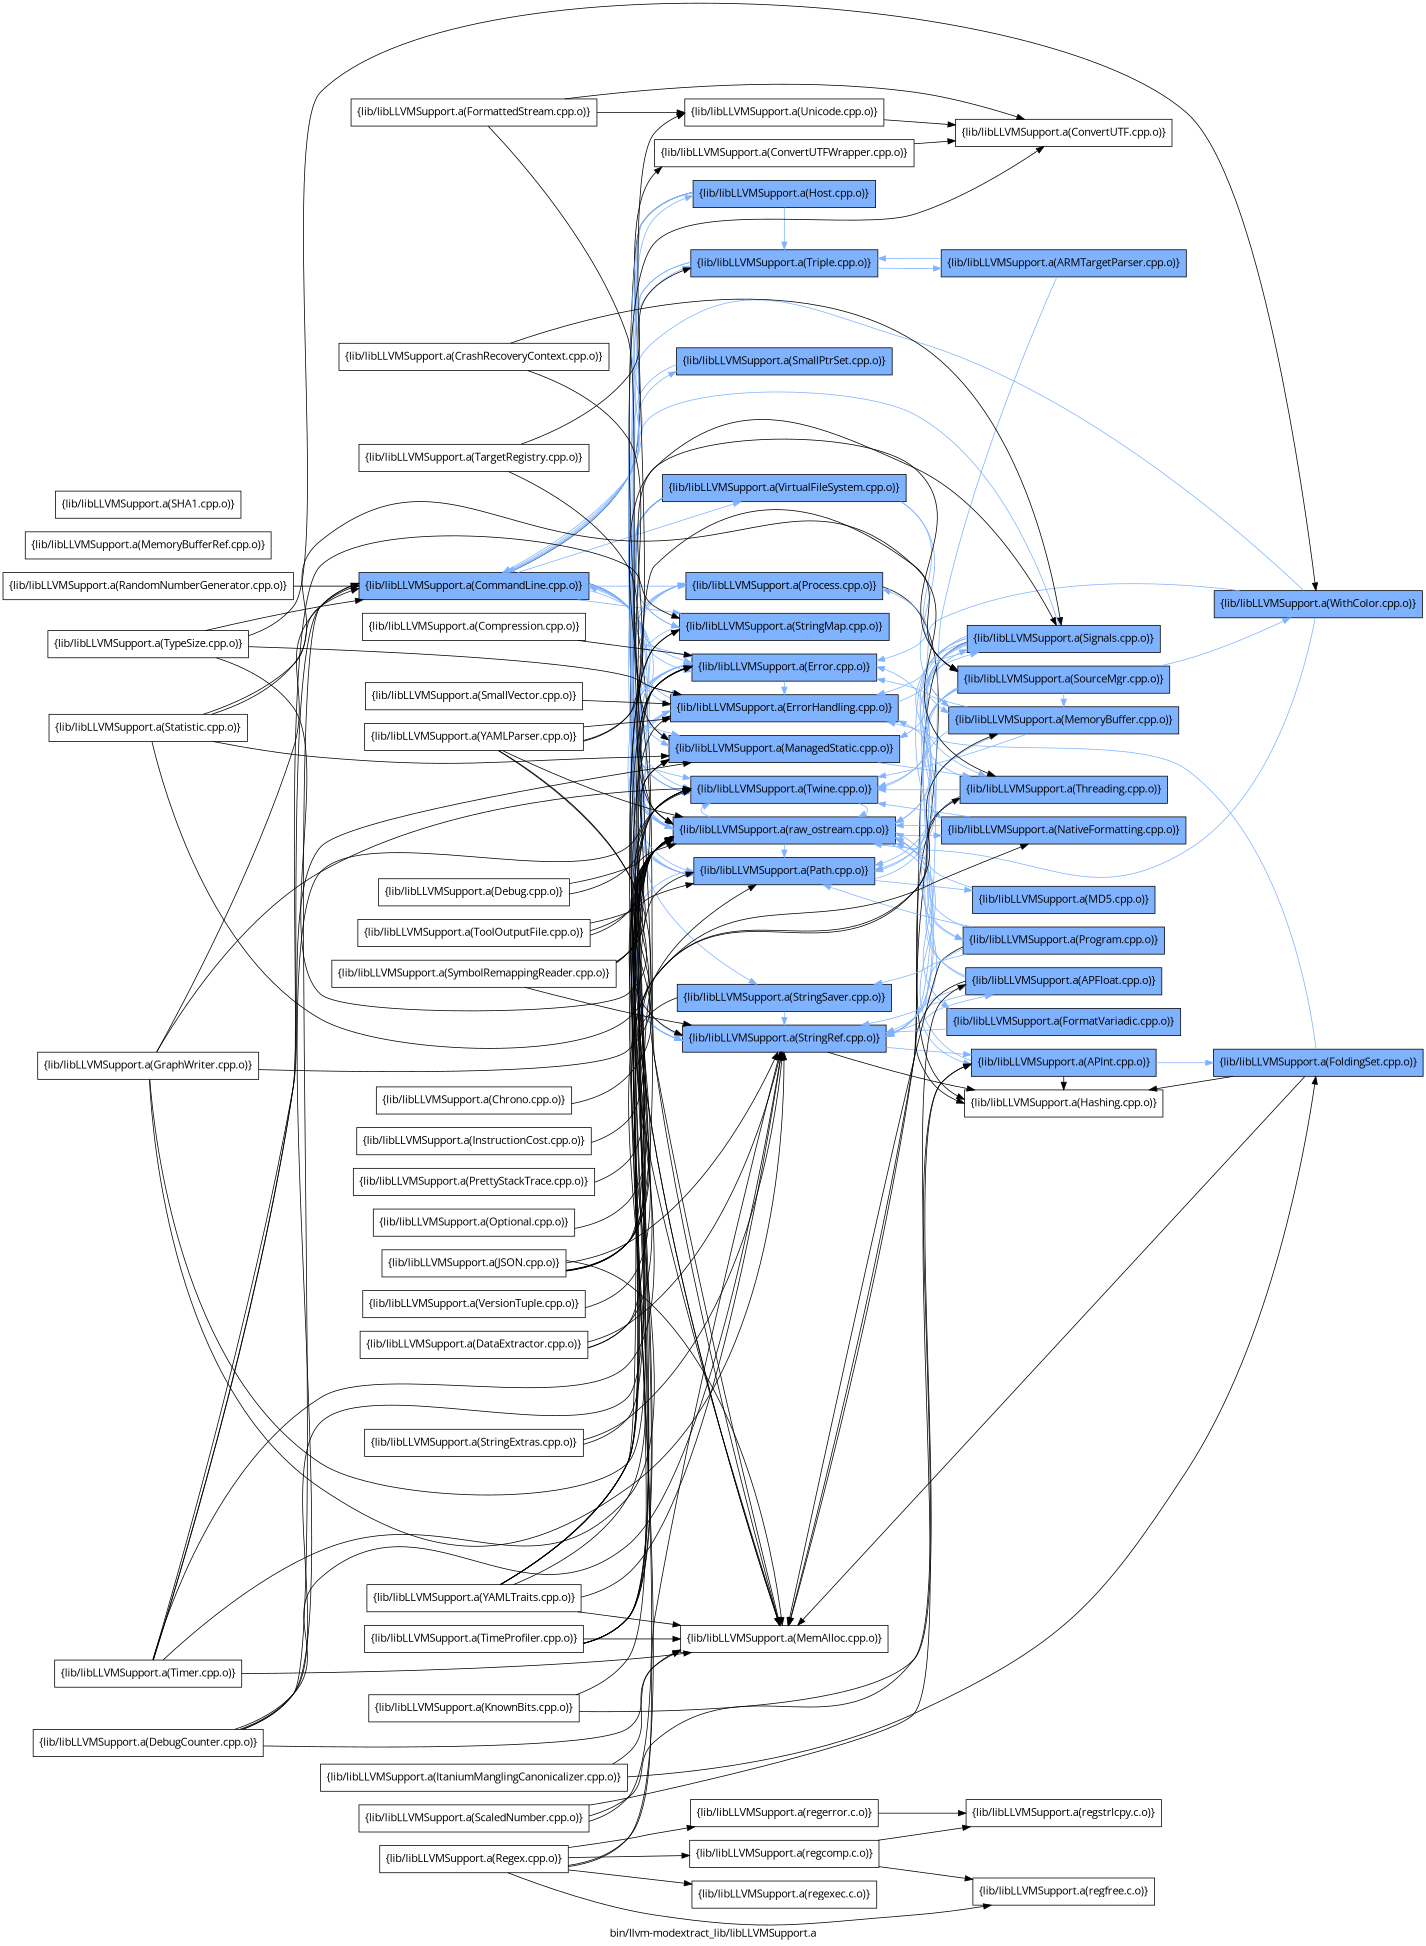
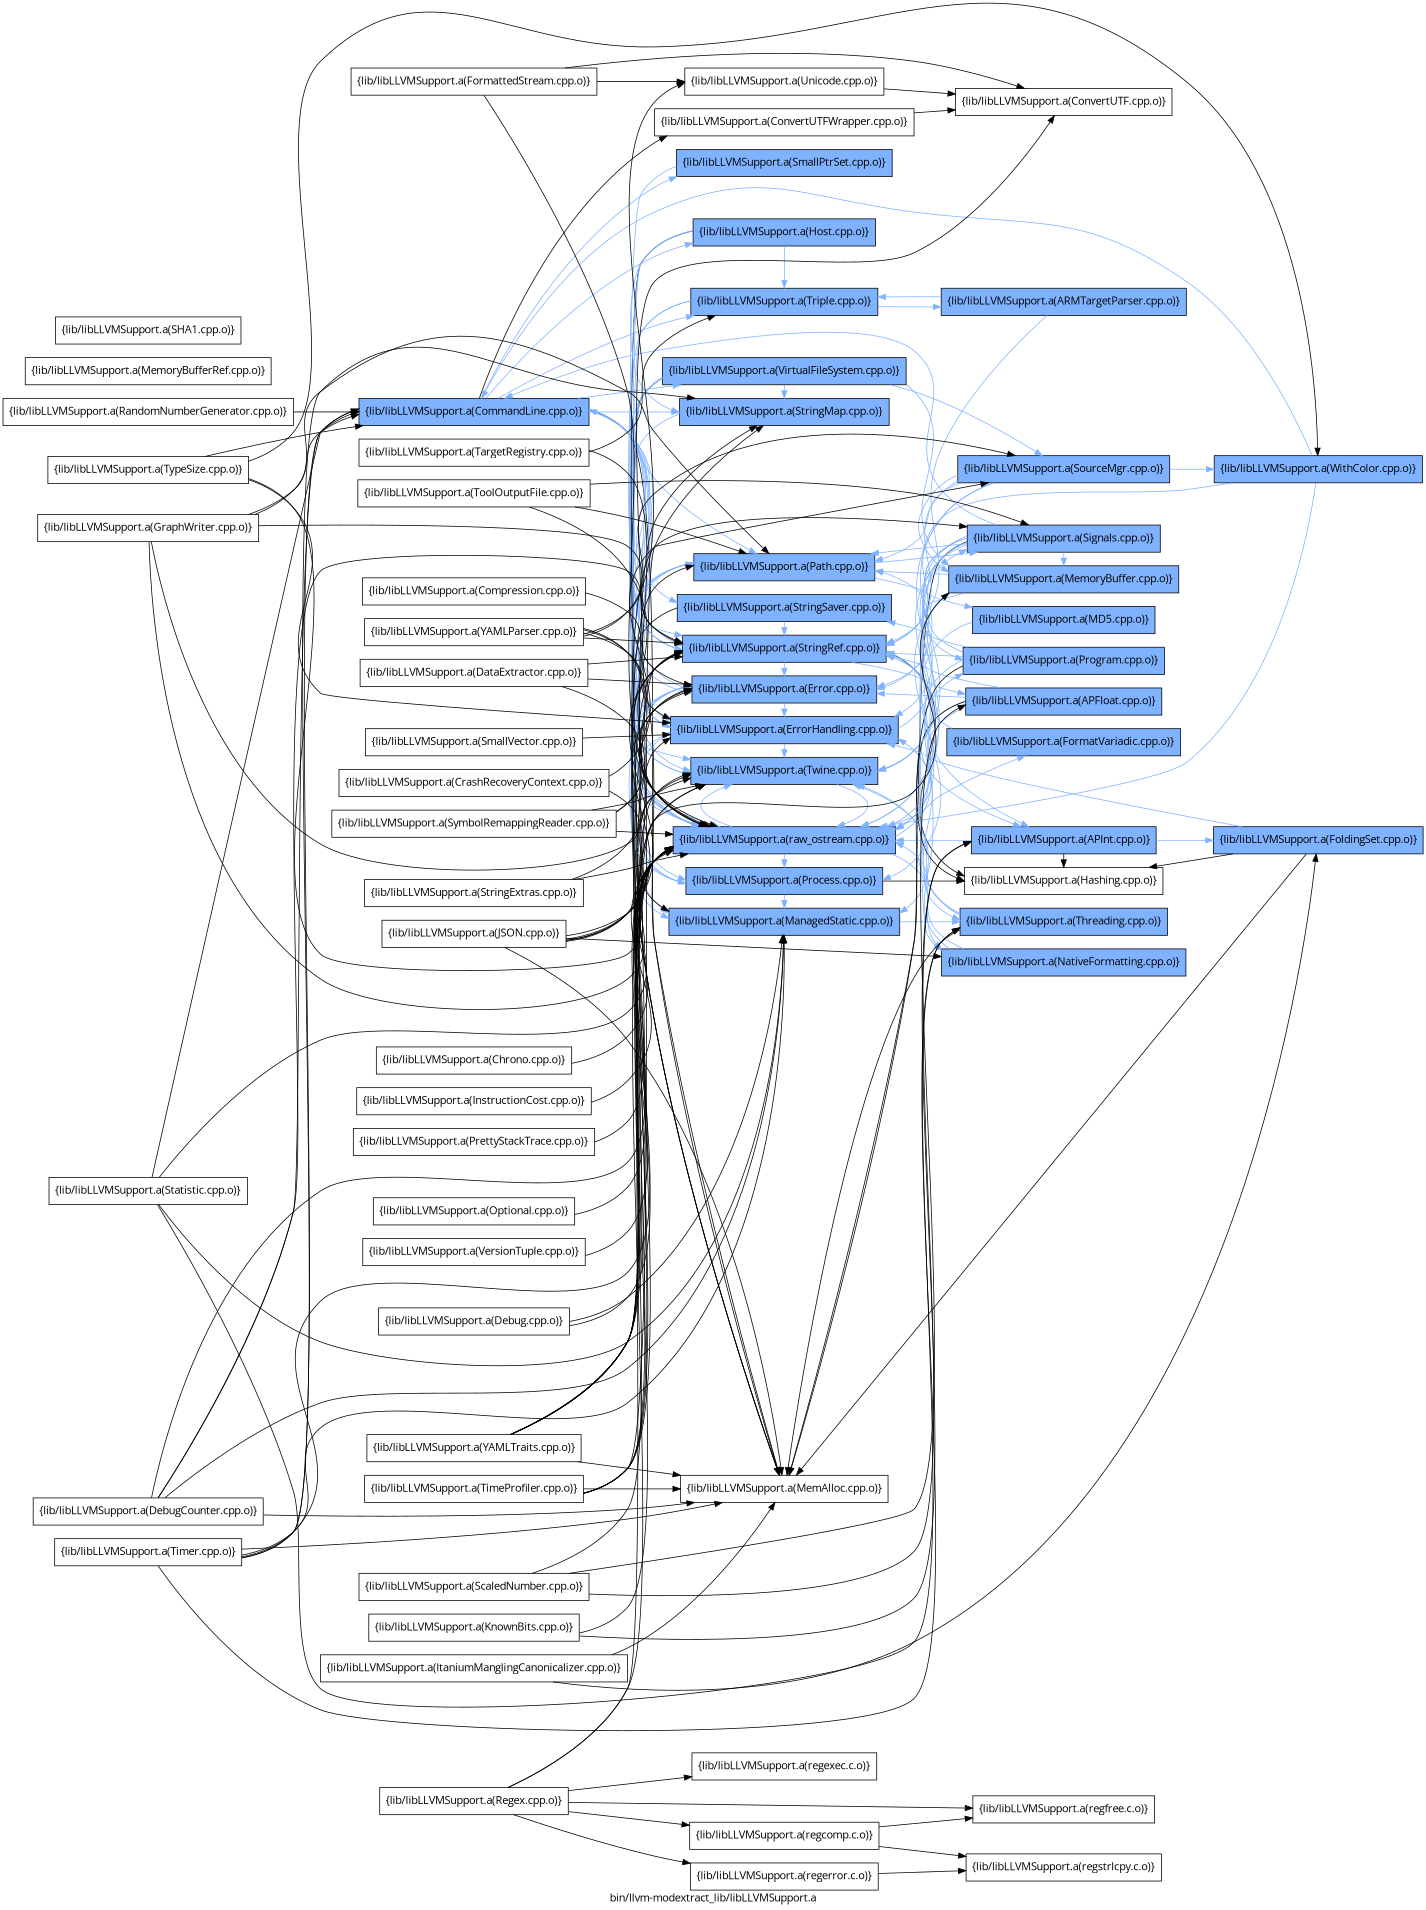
edge "{lib/libLLVMSupport.a(CommandLine.cpp.o)}" -> "{lib/libLLVMSupport.a(Path.cpp.o)}": removed
edge "{lib/libLLVMSupport.a(Path.cpp.o)}" -> "{lib/libLLVMSupport.a(Error.cpp.o)}": removed
